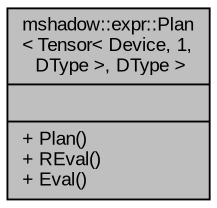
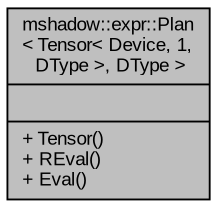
node "mshadow::expr::Plan": text "+ Plan()" -> "+ Tensor()"
